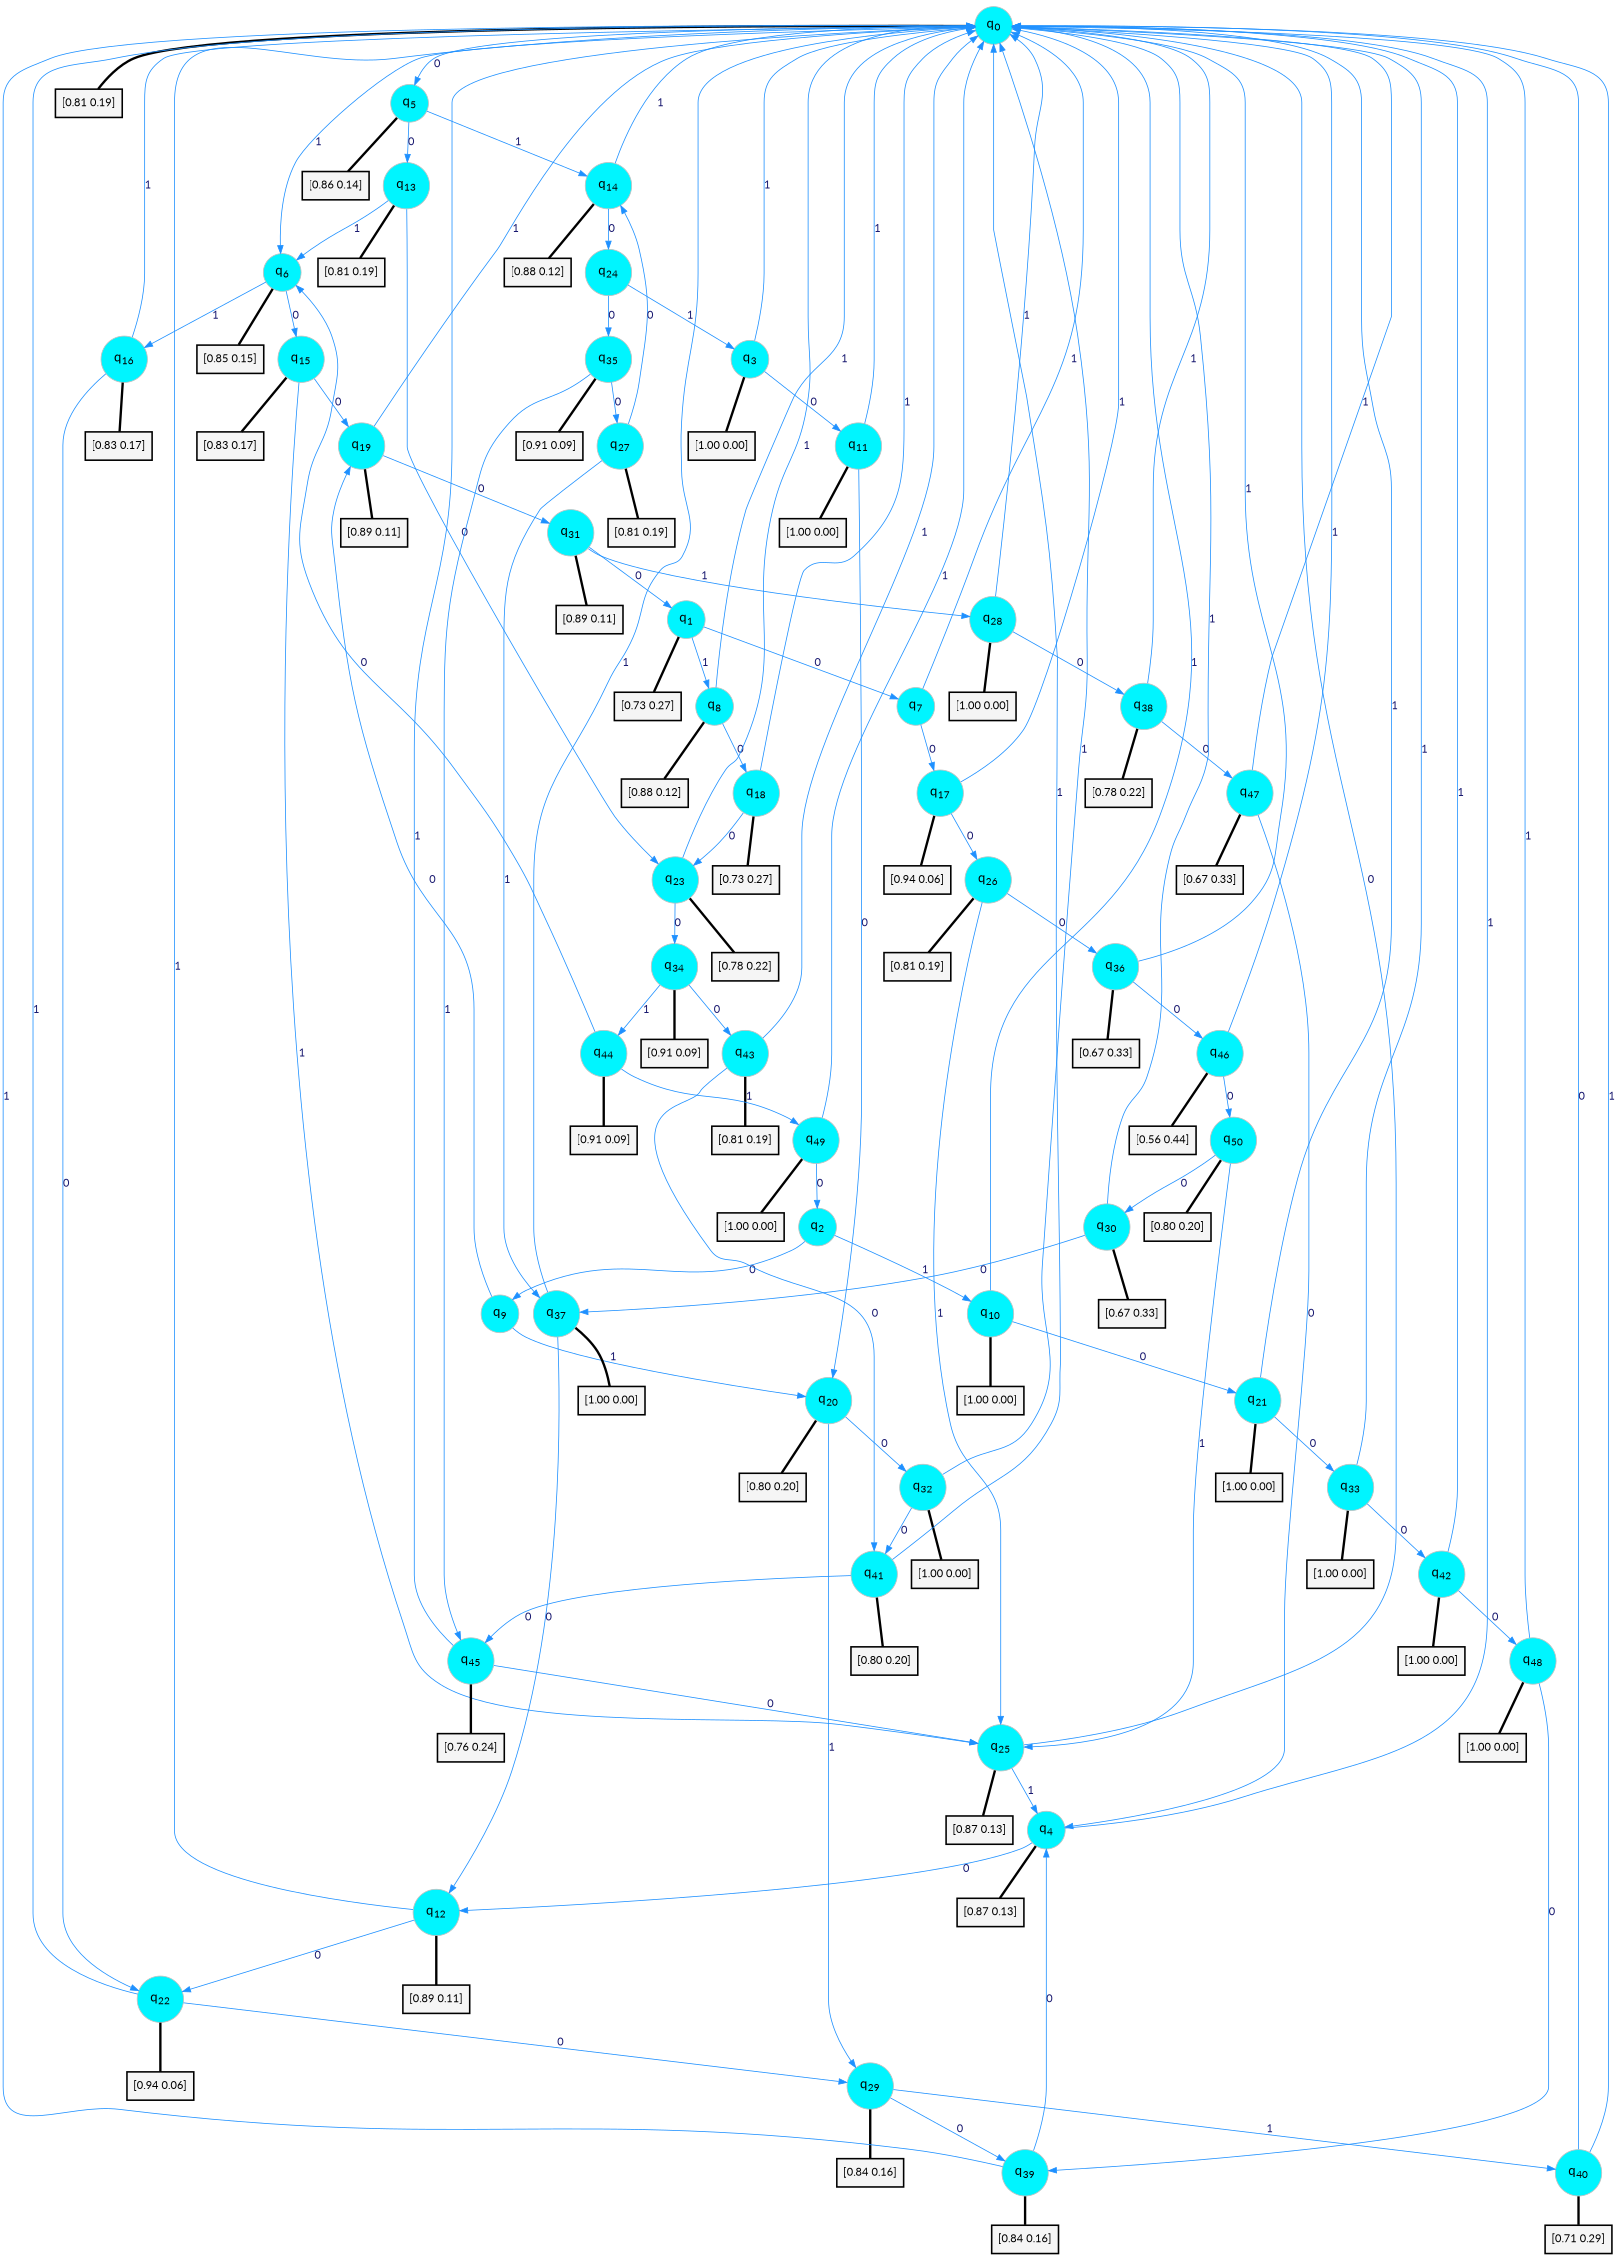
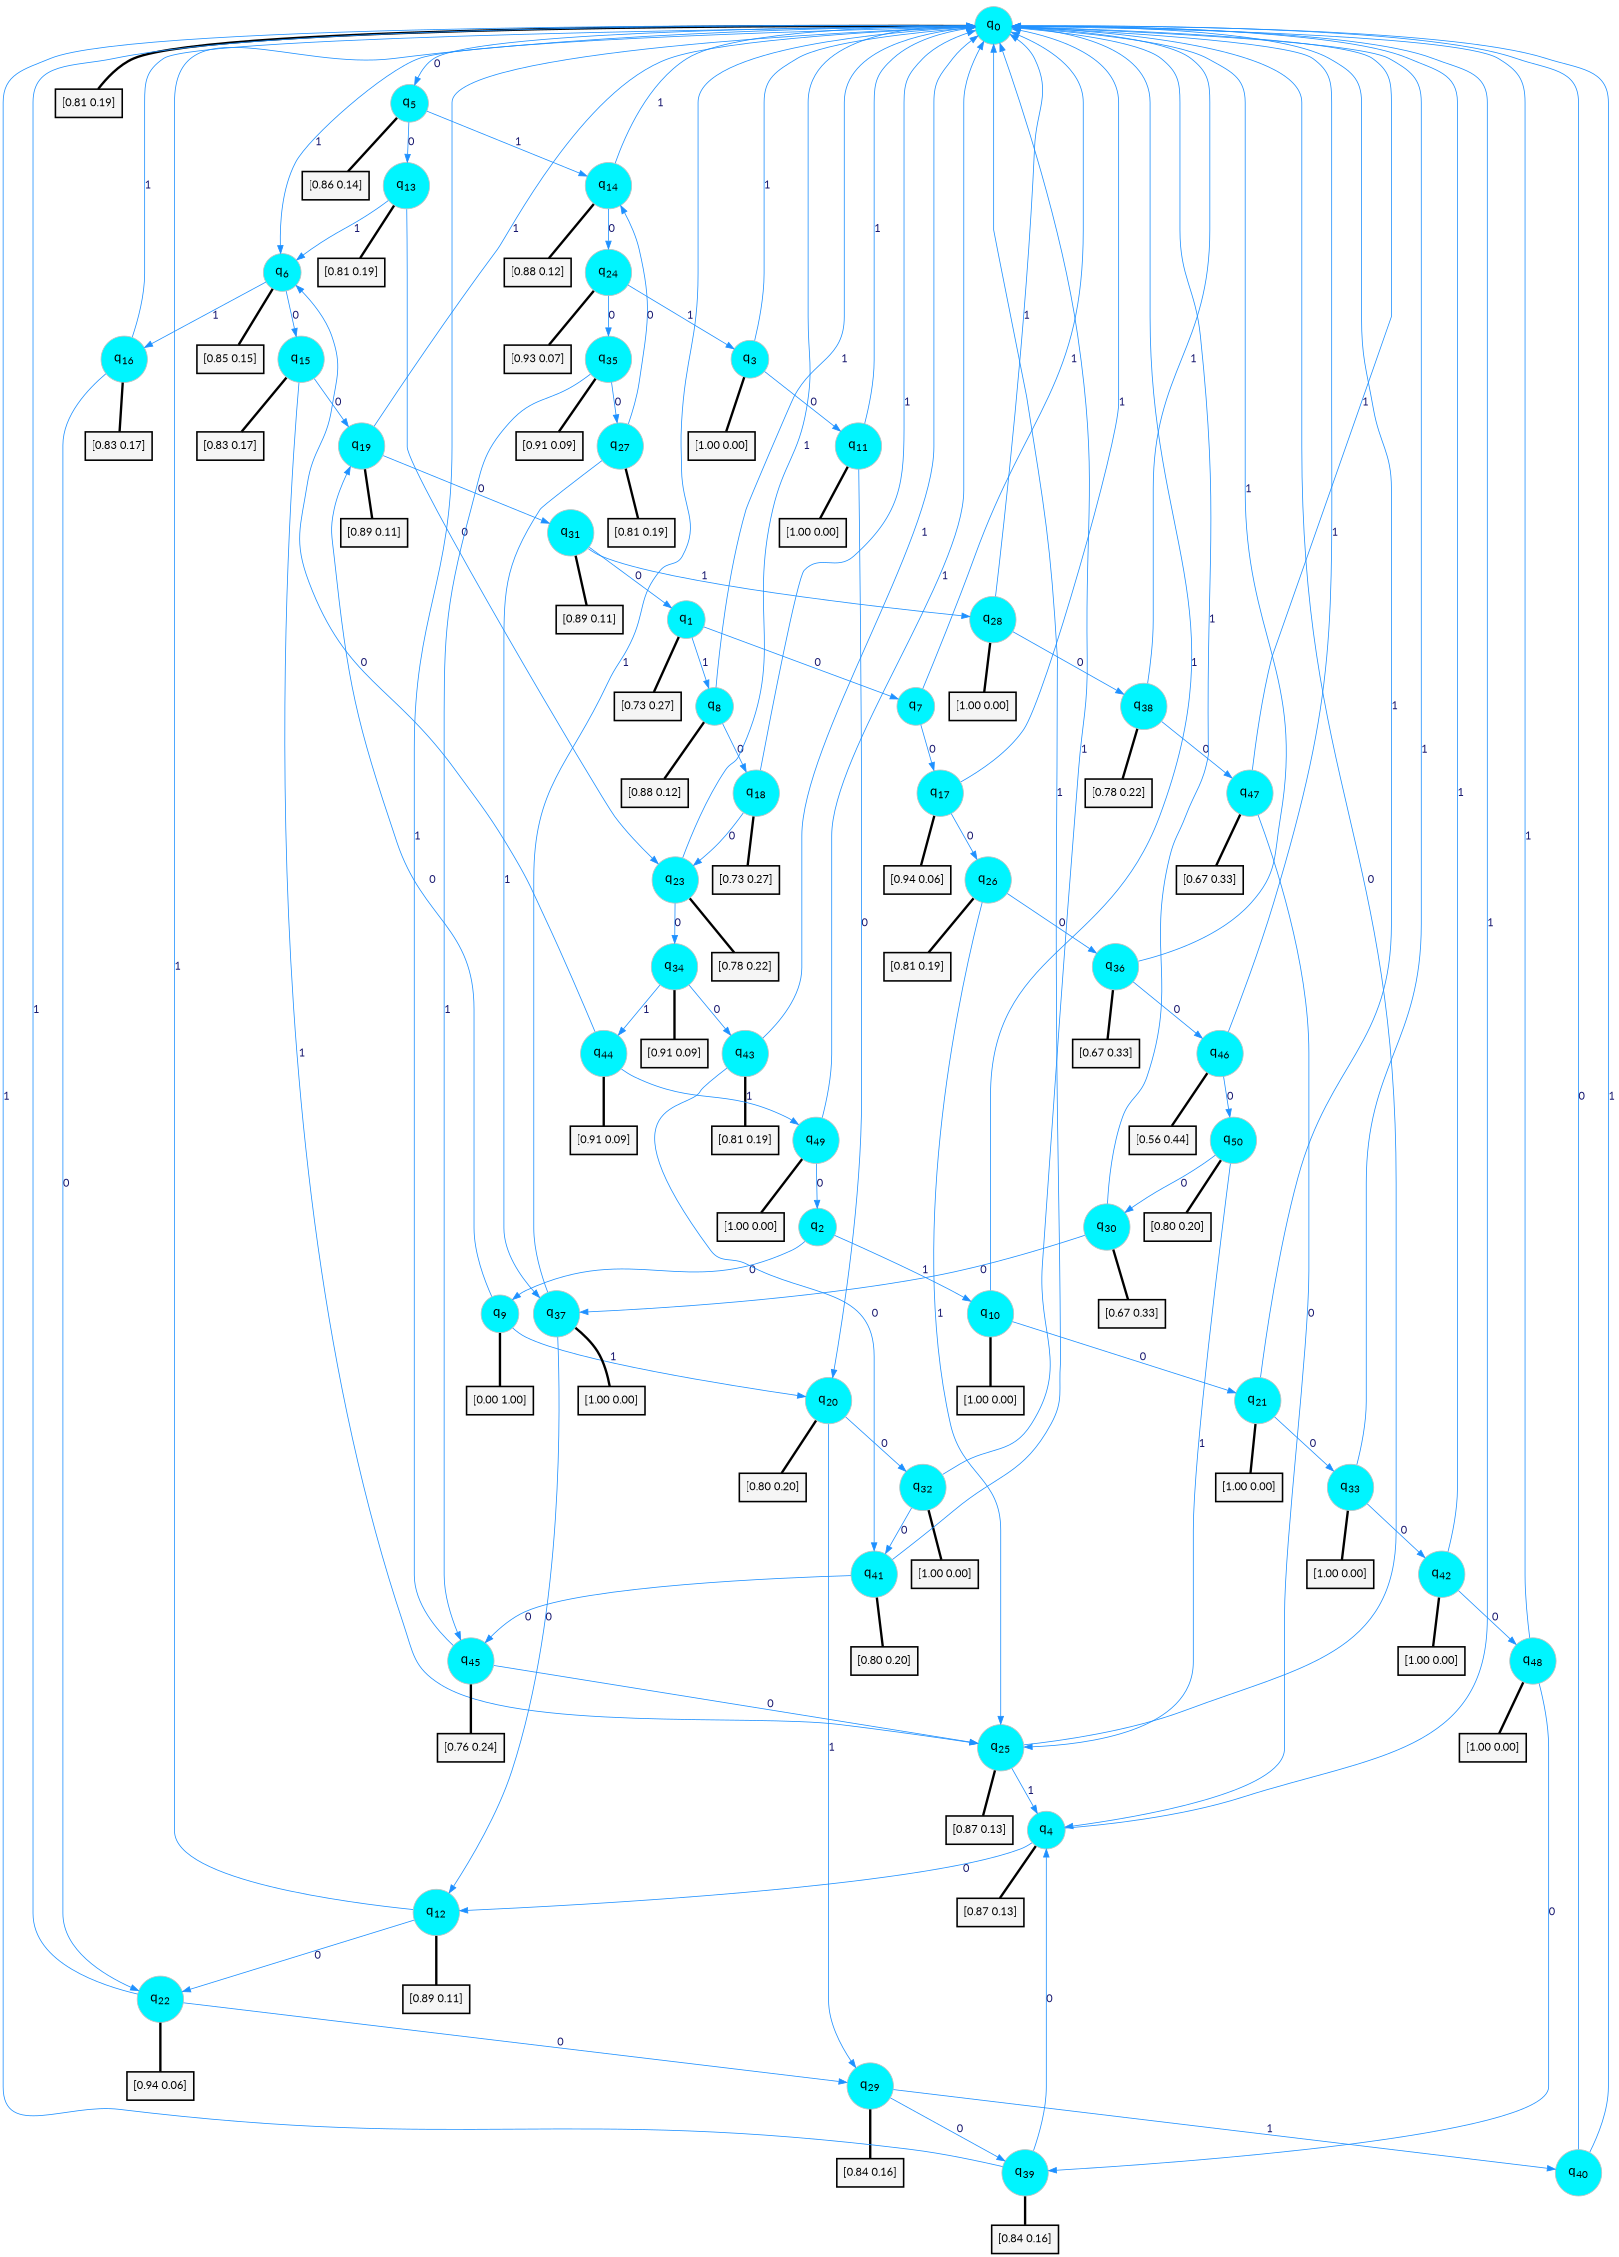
node "[0.93 0.07]": added
node "[0.00 1.00]": added
node "[0.71 0.29]": removed
